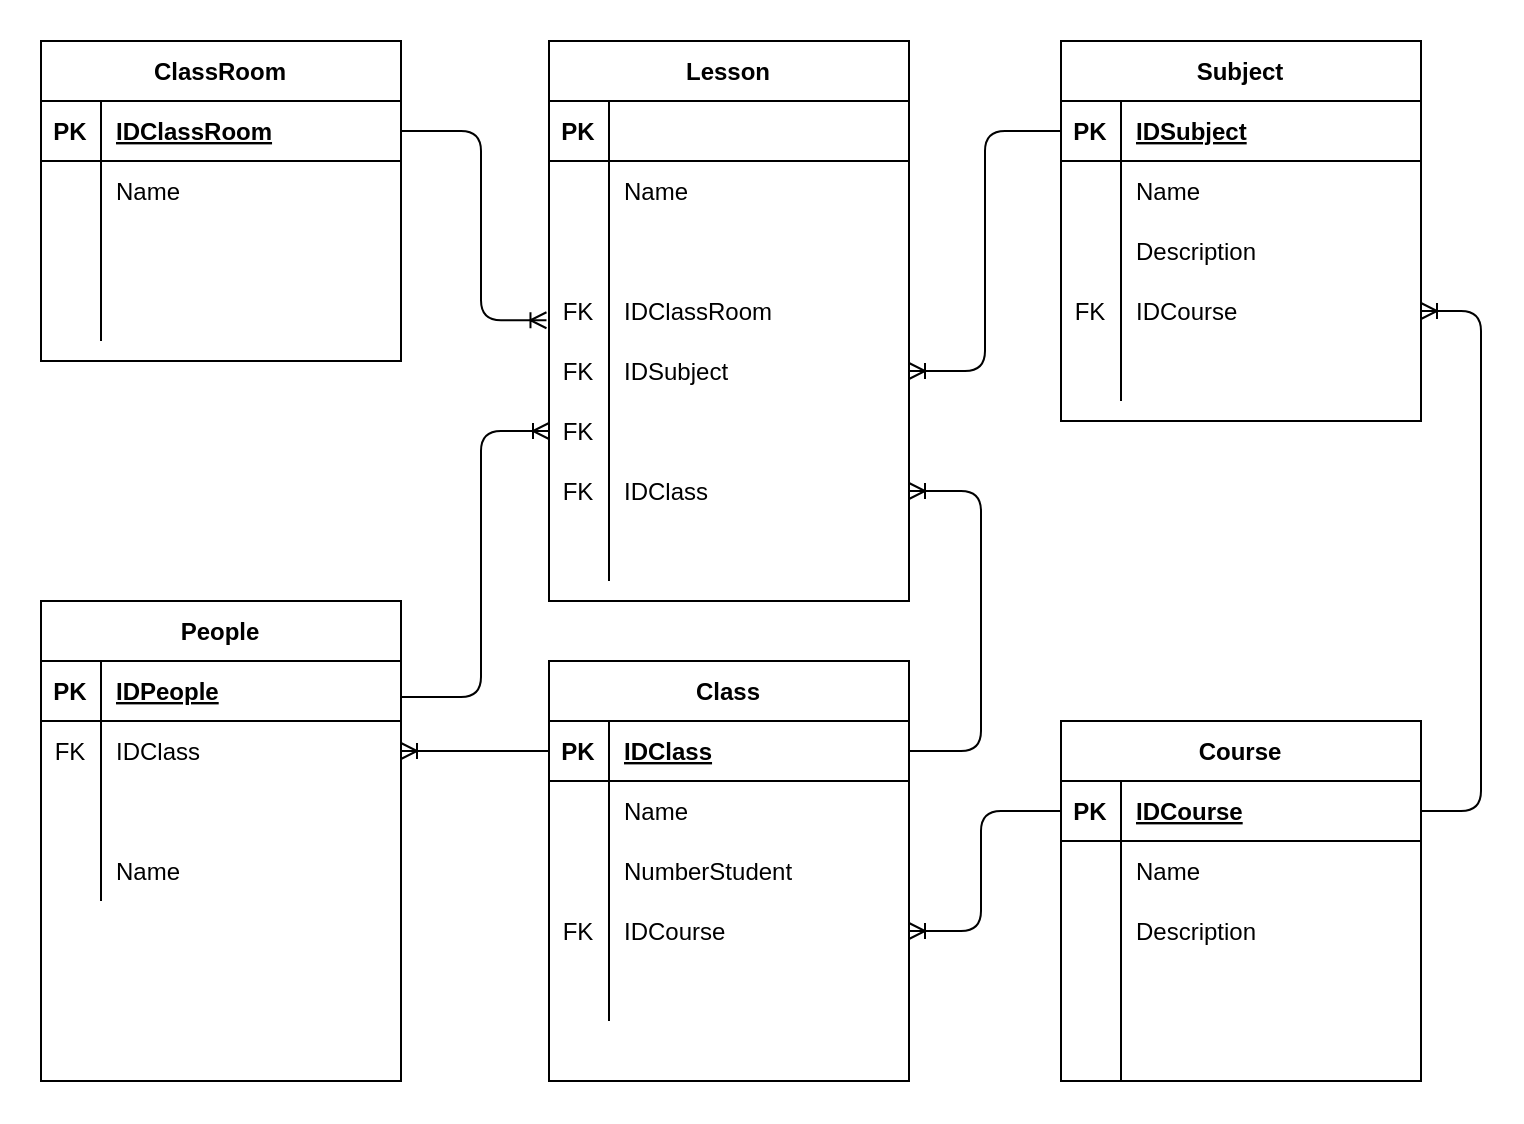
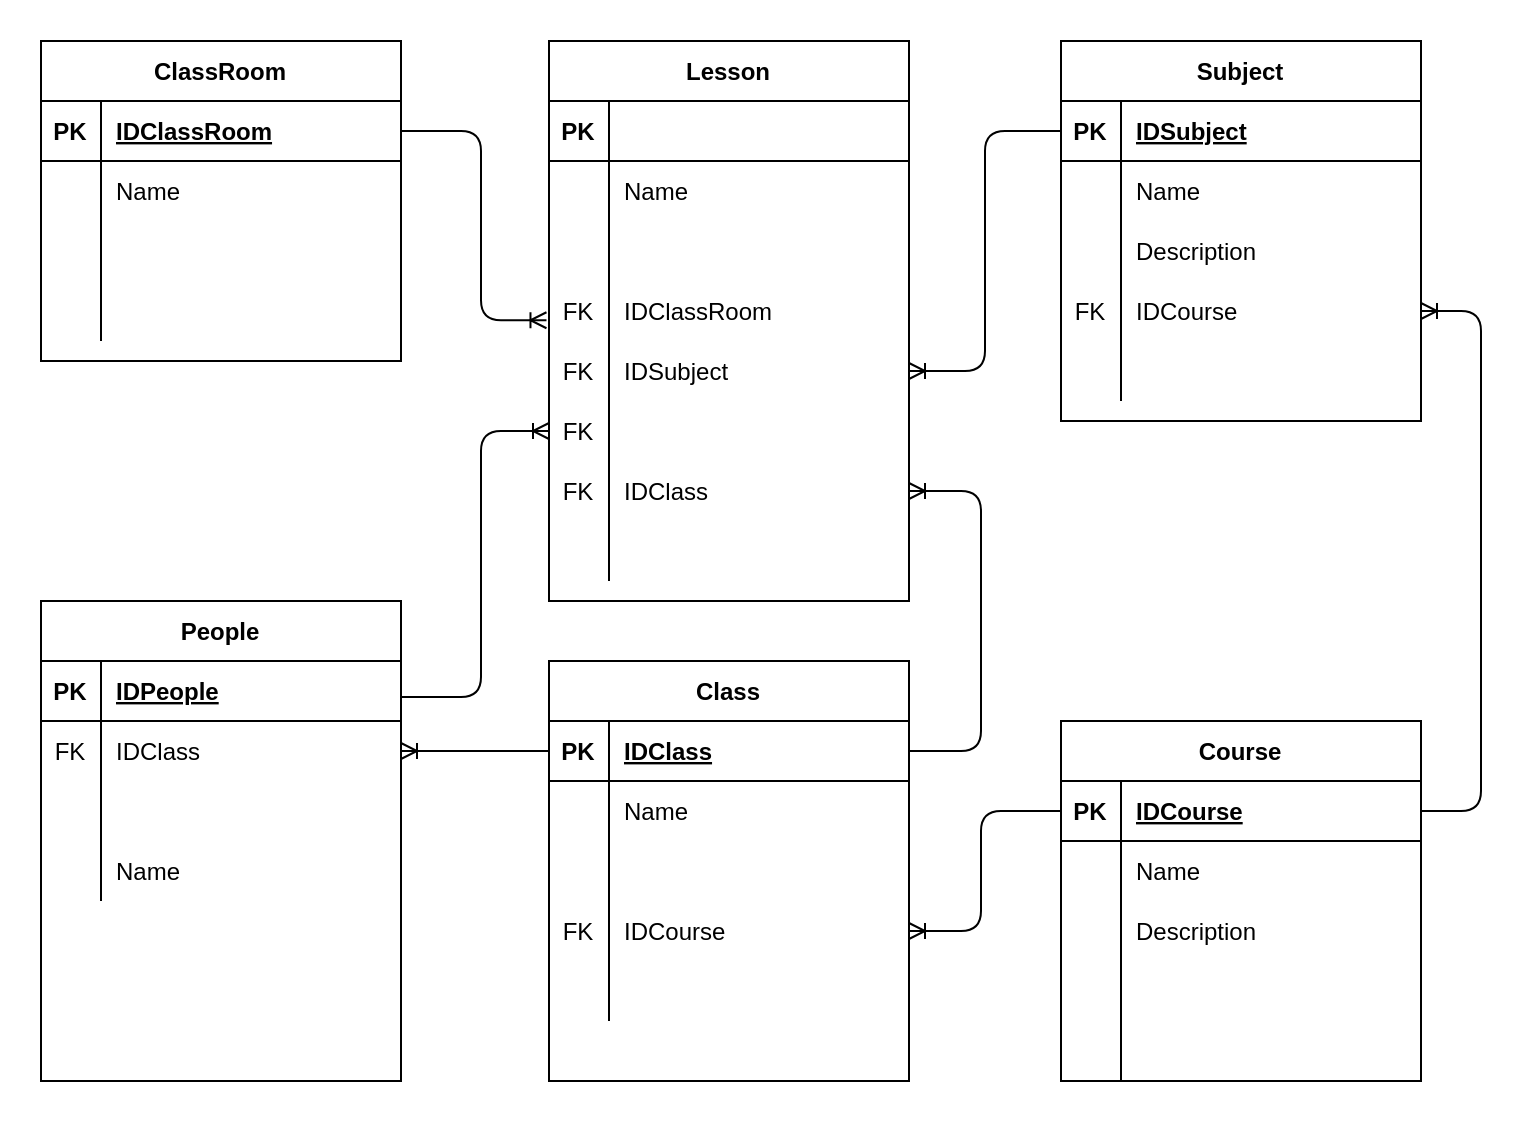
node "NumberStudent": removed
